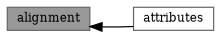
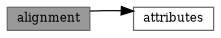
edge "attributes" -> "alignment": reversed
